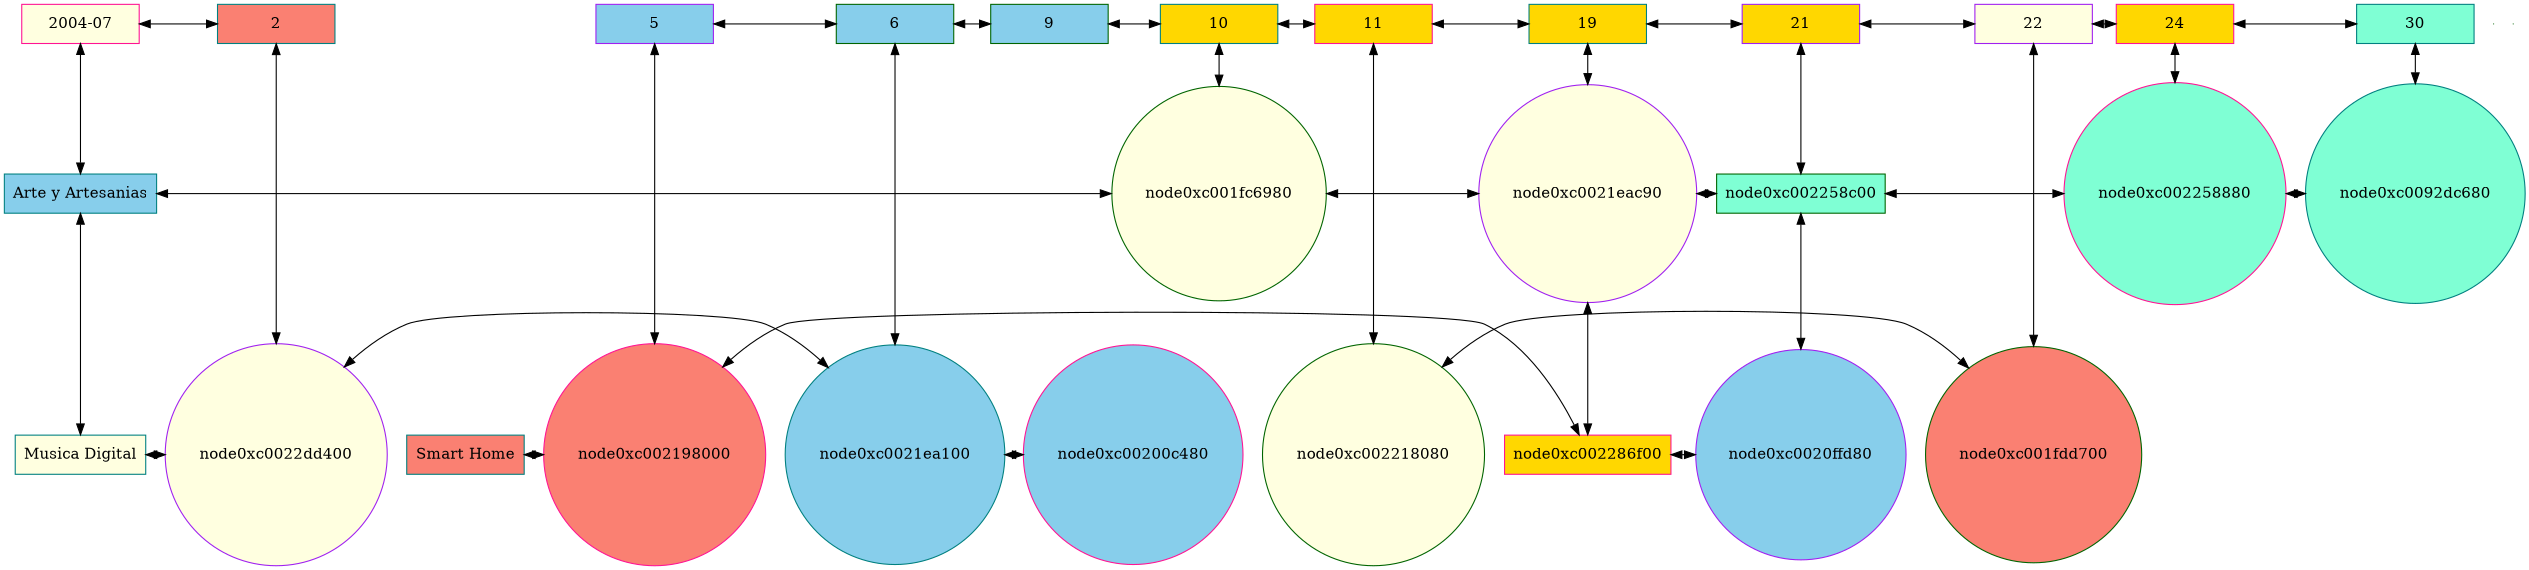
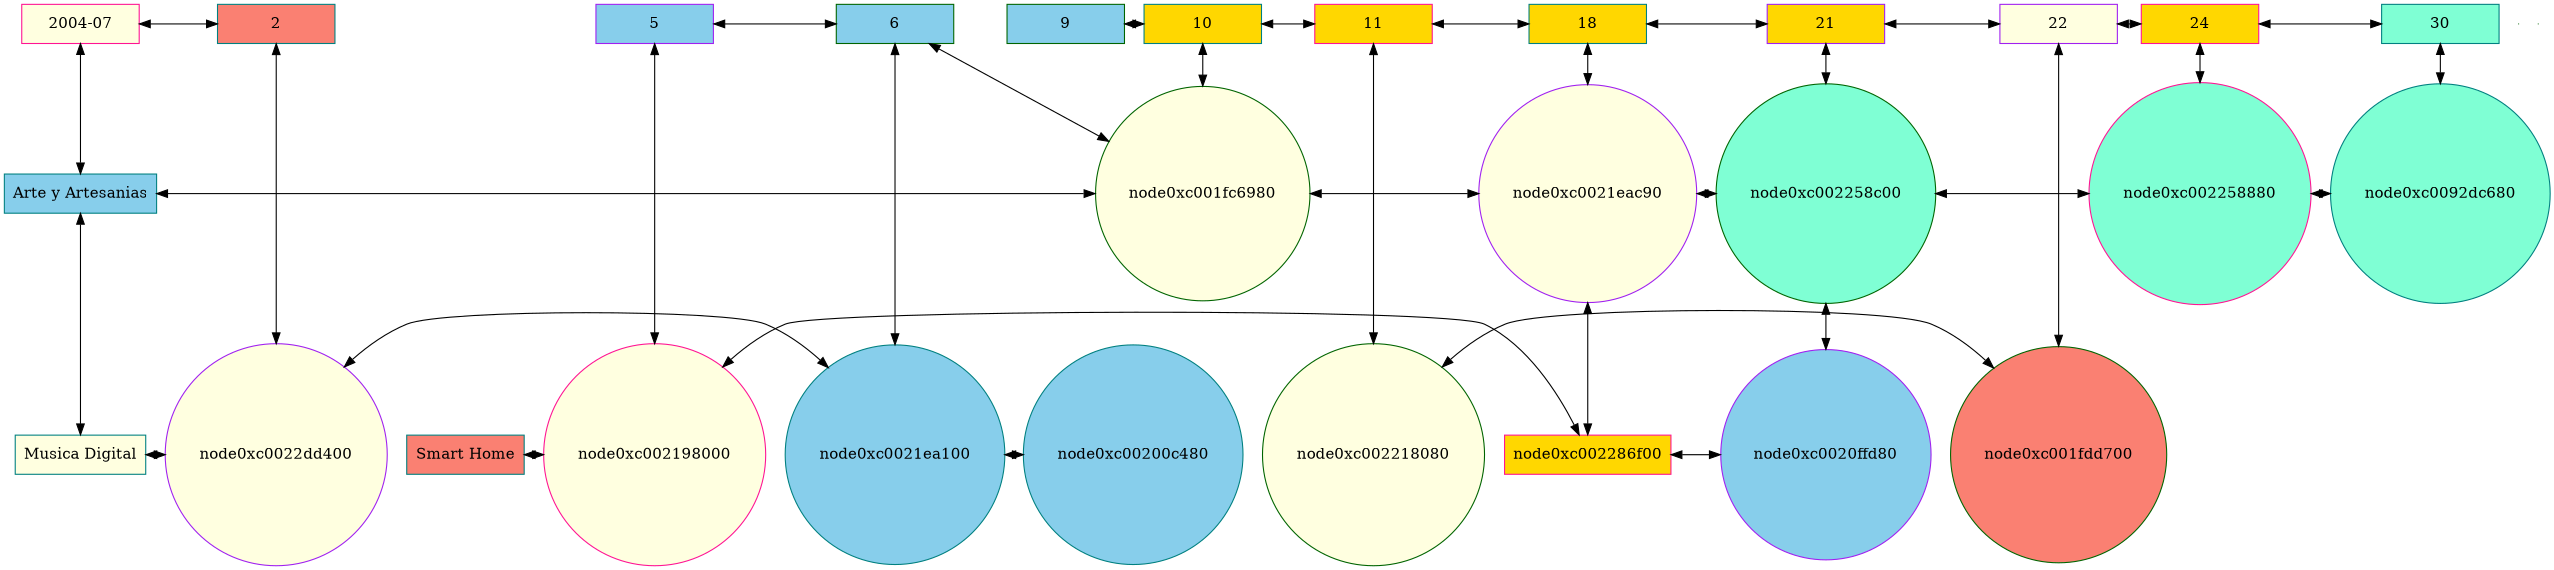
edge "6" -- "9": now "6" -- "node0xc001fc6980"
node "19": label "19" -> "18"
node "node0xc002258c00": shape box -> circle
node "node0xc002198000": fillcolor salmon -> lightyellow
node "node0xc00200c480": color deeppink -> teal
